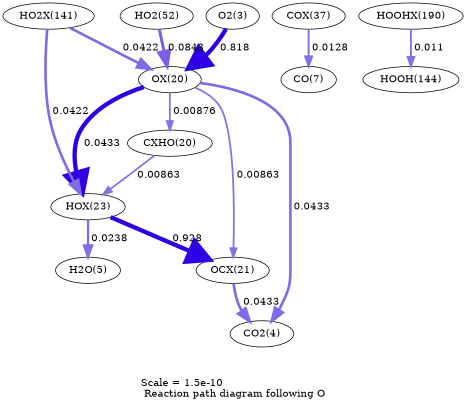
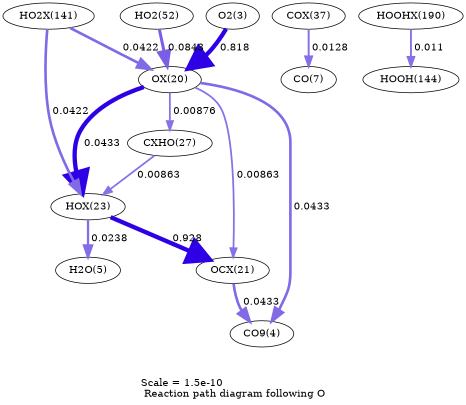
node "CXHO(20)": label "CXHO(20)" -> "CXHO(27)"
node "CO2(4)": label "CO2(4)" -> "CO9(4)"
